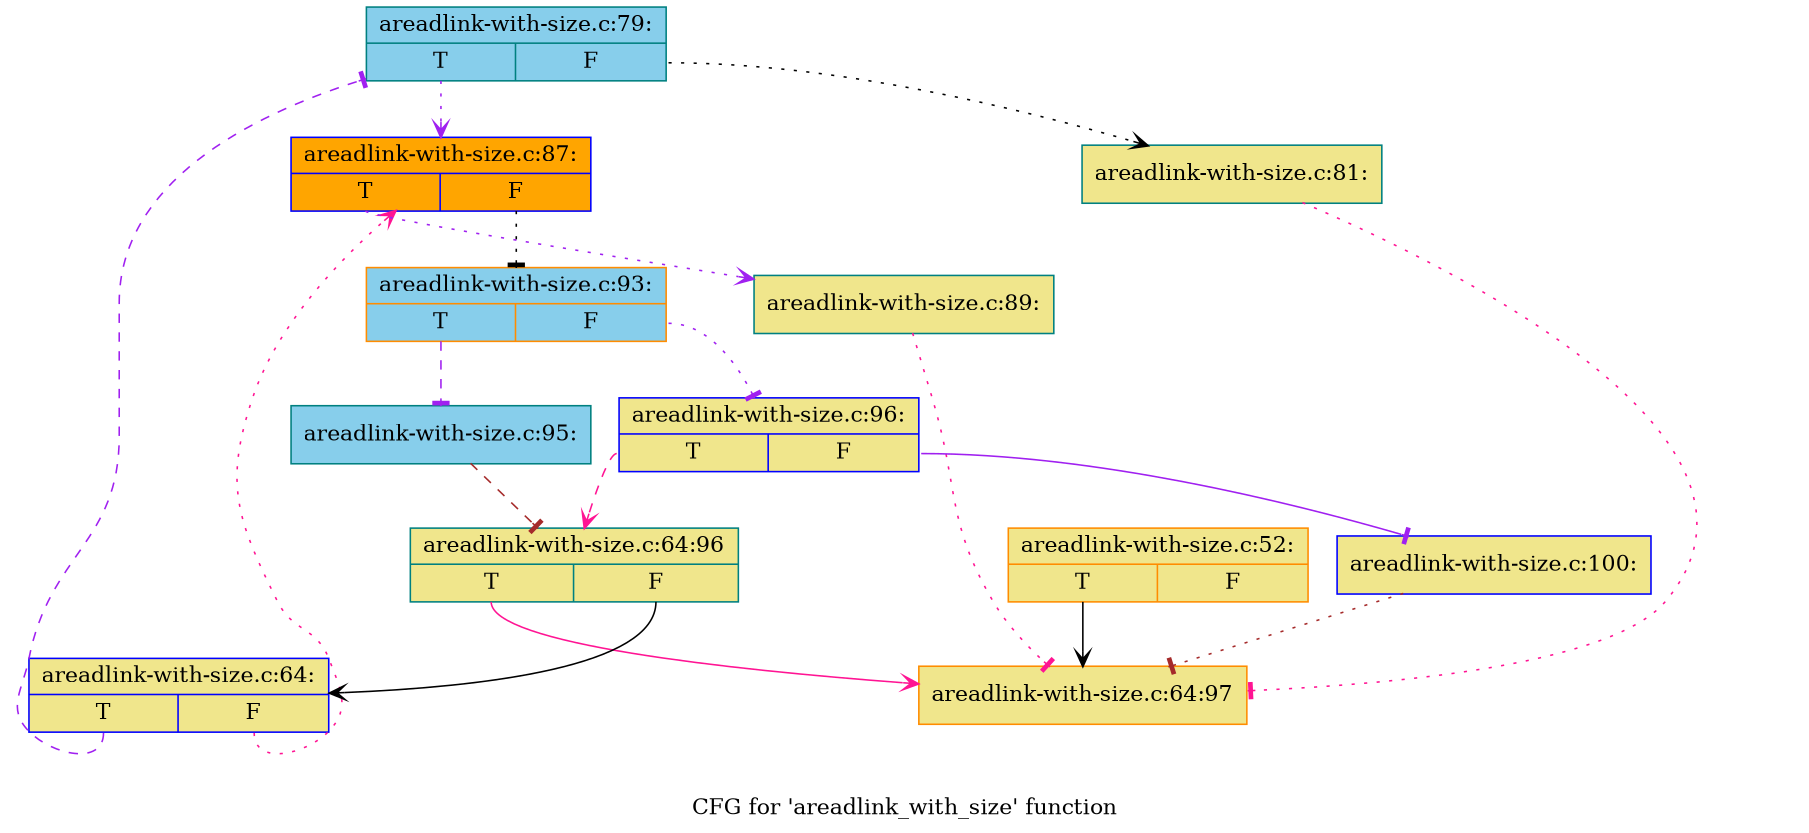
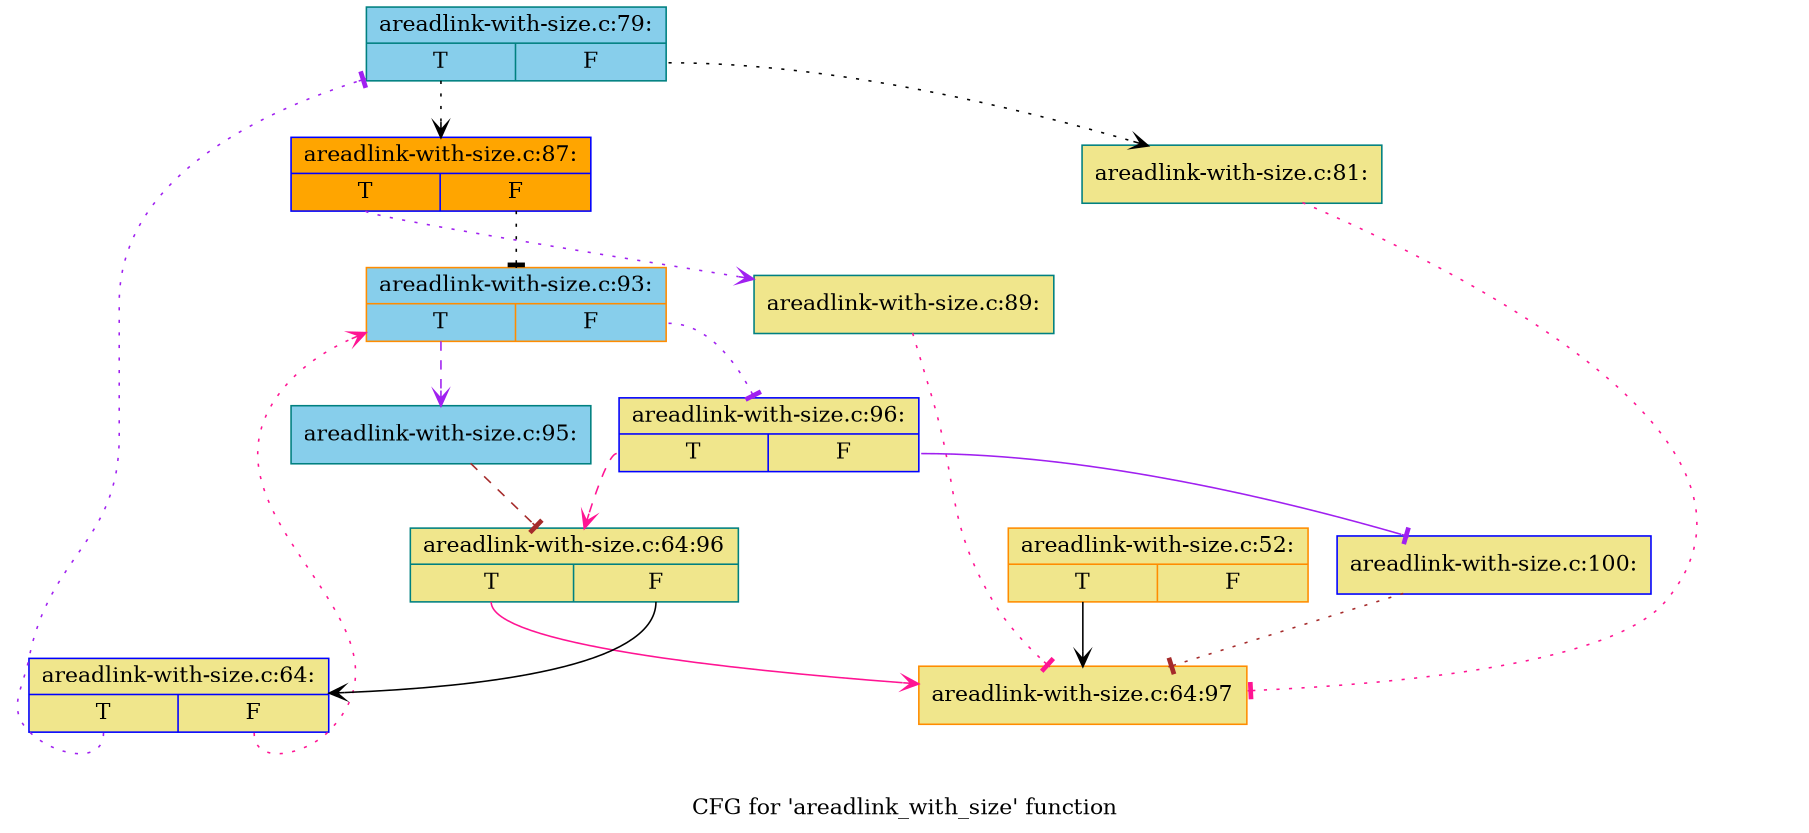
edge "areadlink-with-size.c:79:" -> "areadlink-with-size.c:87:": color purple -> black
edge "areadlink-with-size.c:93:" -> "areadlink-with-size.c:95:": arrowhead tee -> vee
edge "areadlink-with-size.c:64:" -> "areadlink-with-size.c:79:": style dashed -> dotted
edge "areadlink-with-size.c:64:" -> "areadlink-with-size.c:87:": now "areadlink-with-size.c:64:" -> "areadlink-with-size.c:93:"
